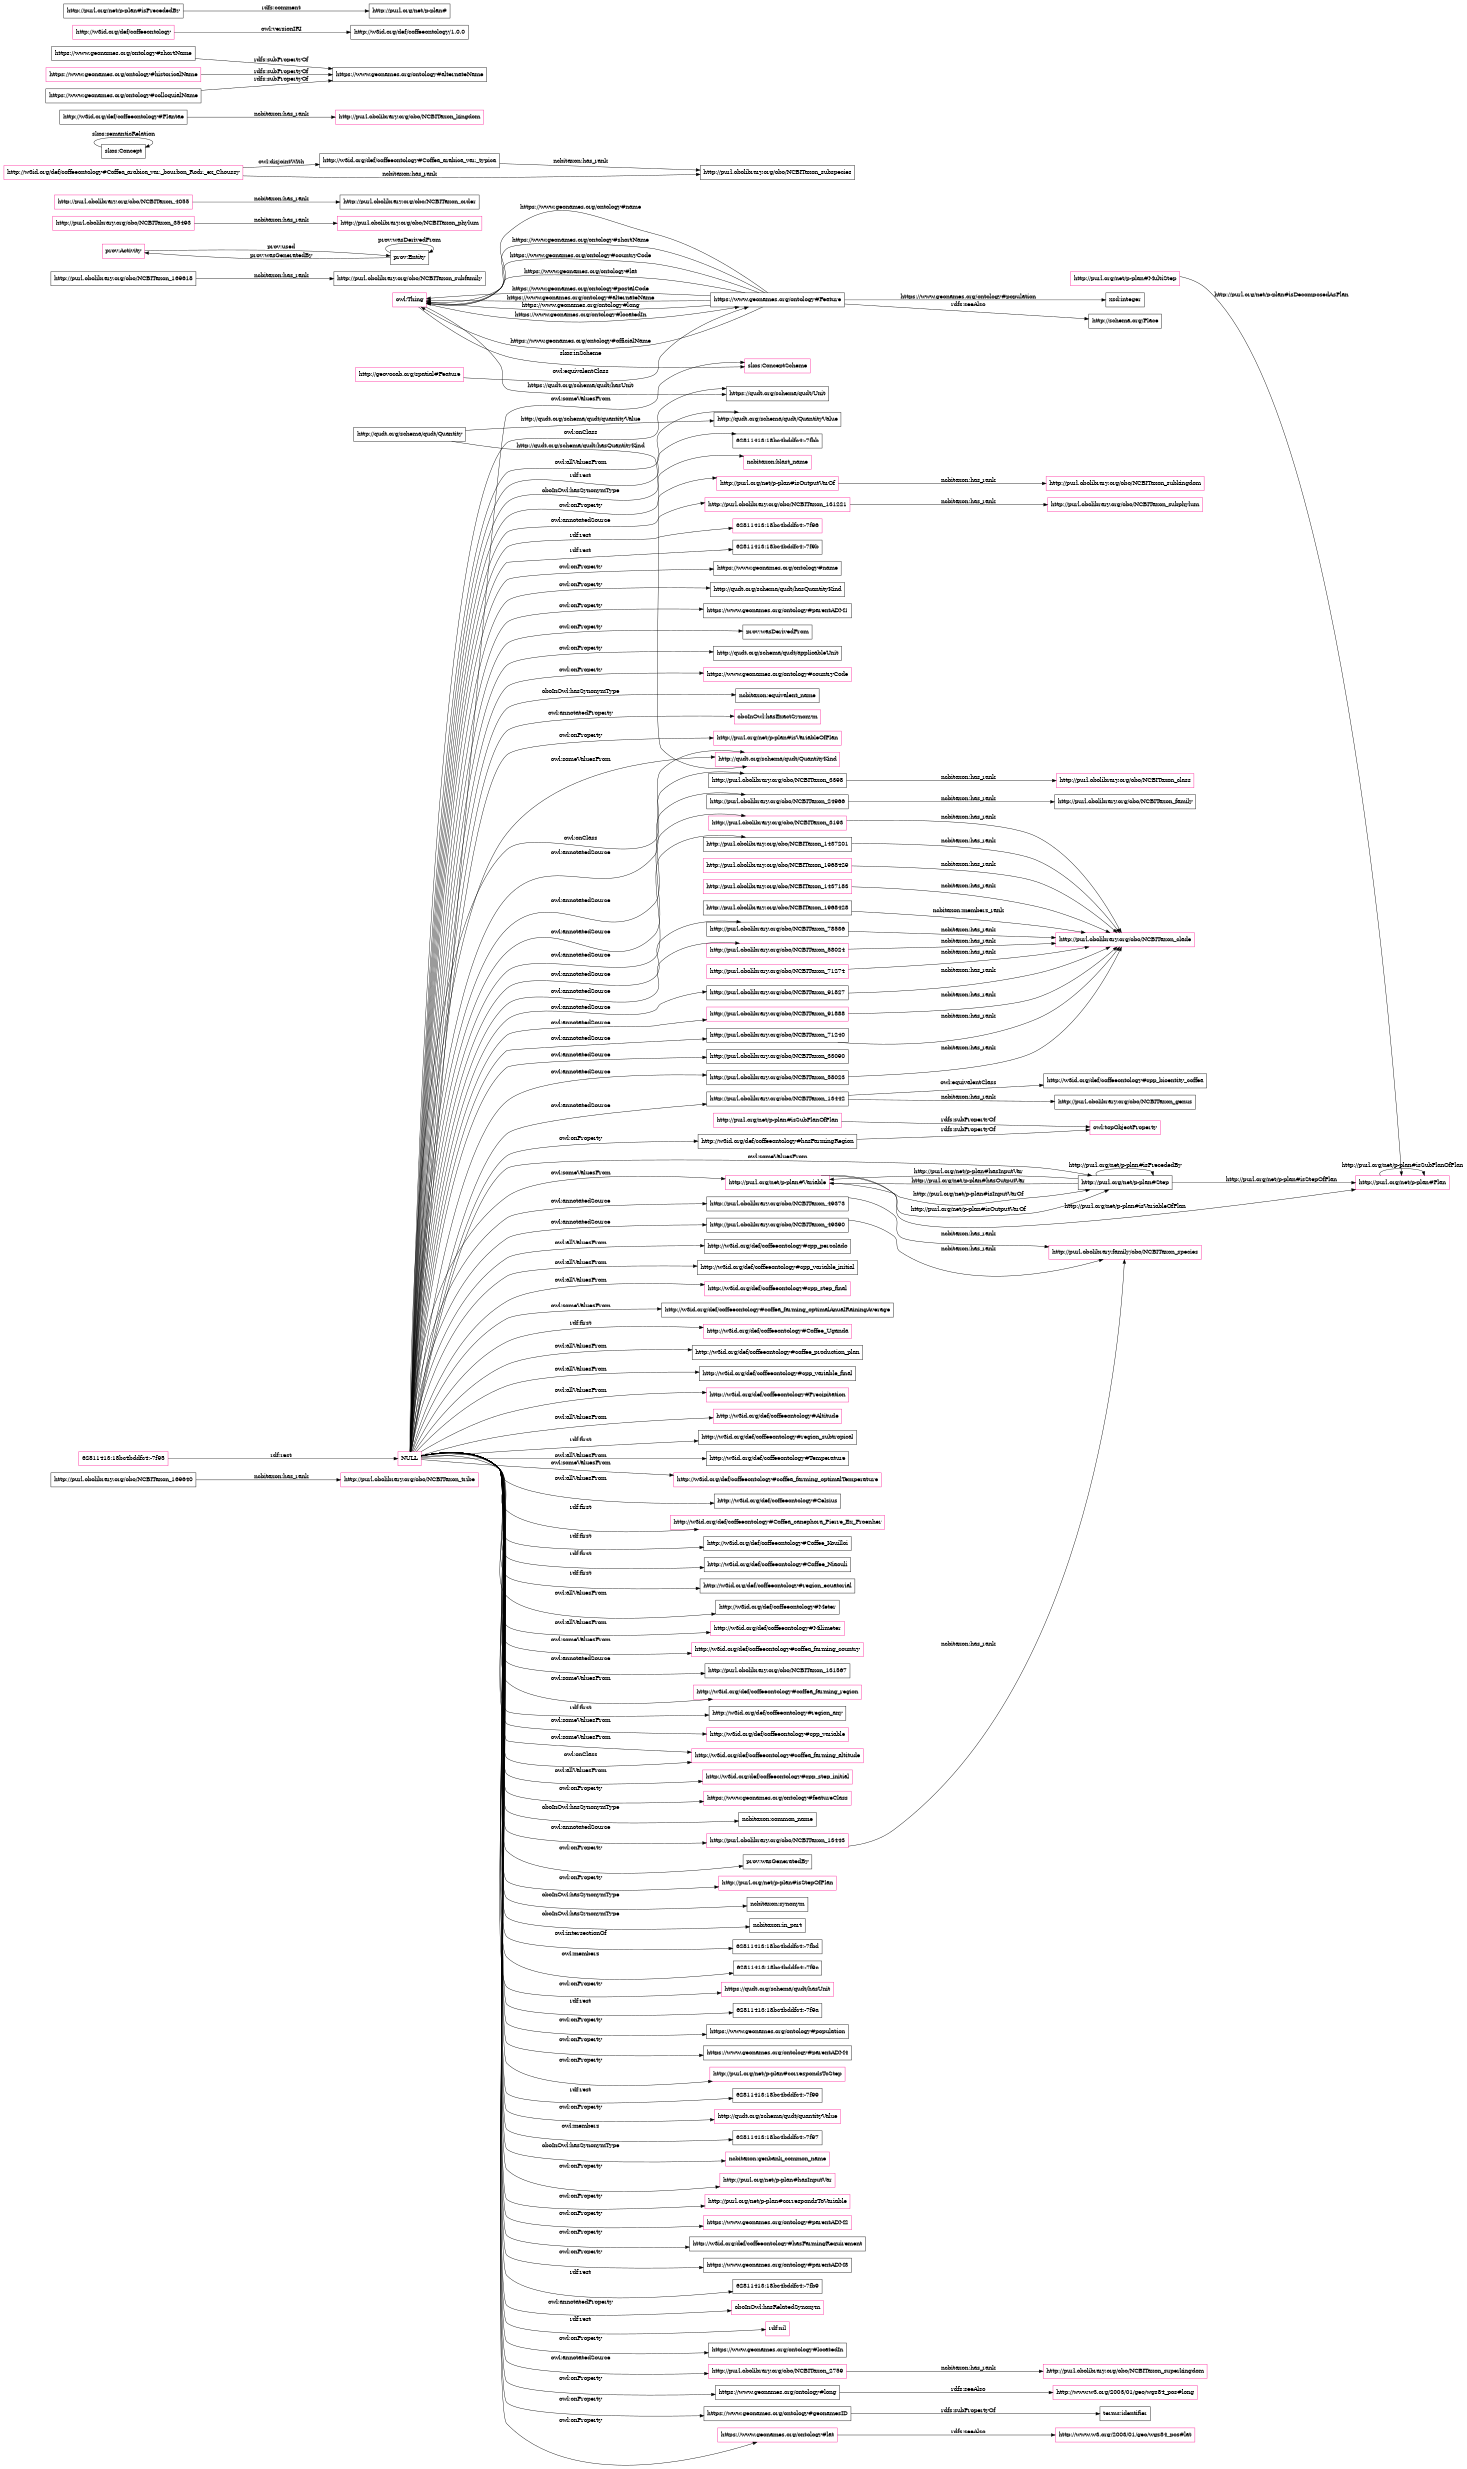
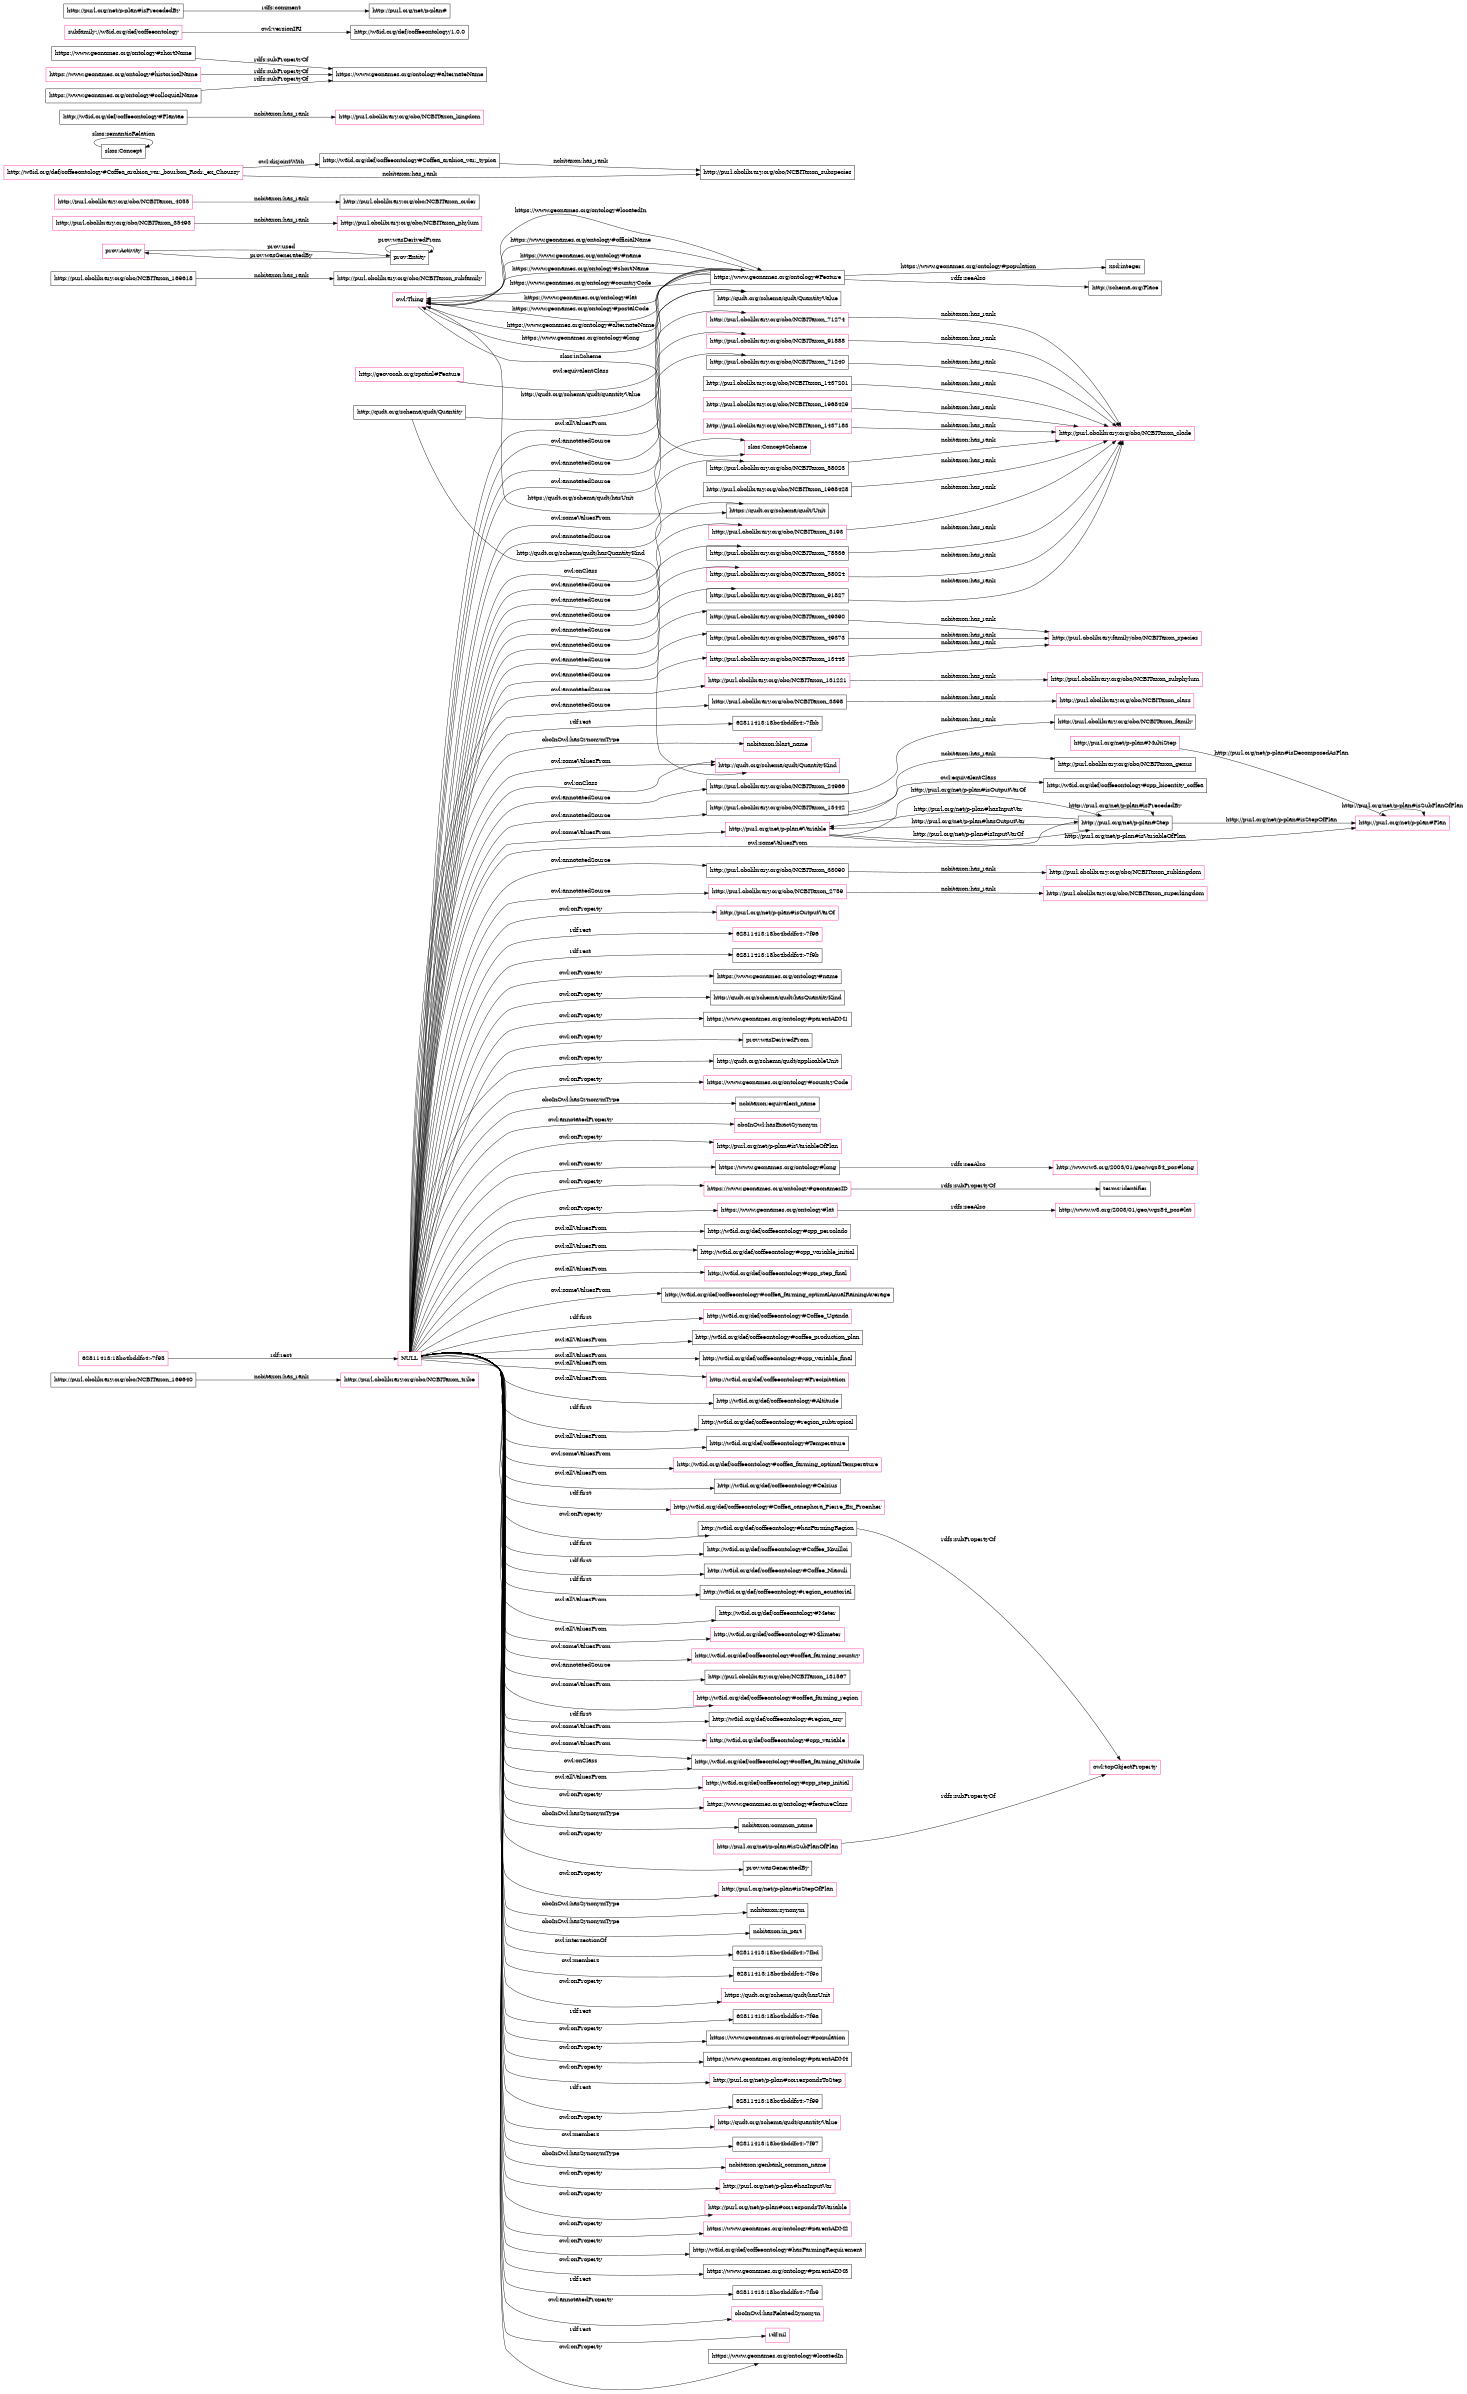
node "http://w3id.org/def/coffeeontology": label "http://w3id.org/def/coffeeontology" -> "subfamily://w3id.org/def/coffeeontology"
edge "http://purl.org/net/p-plan#isOutputVarOf" -> "http://purl.obolibrary.org/obo/NCBITaxon_subkingdom": now "http://purl.obolibrary.org/obo/NCBITaxon_33090" -> "http://purl.obolibrary.org/obo/NCBITaxon_subkingdom"
edge "http://purl.obolibrary.org/obo/NCBITaxon_1968428" -> "http://purl.obolibrary.org/obo/NCBITaxon_clade": label "ncbitaxon:members_rank" -> "ncbitaxon:has_rank"
edge "NULL" -> "http://purl.obolibrary.org/obo/NCBITaxon_1437201": now "NULL" -> "http://purl.obolibrary.org/obo/NCBITaxon_71274"
node "http://w3id.org/def/coffeeontology#Altitude": color deeppink -> black
node "http://w3id.org/def/coffeeontology#coffea_farming_altitude": color deeppink -> black
node "https://www.geonames.org/ontology#geonamesID": color black -> deeppink
